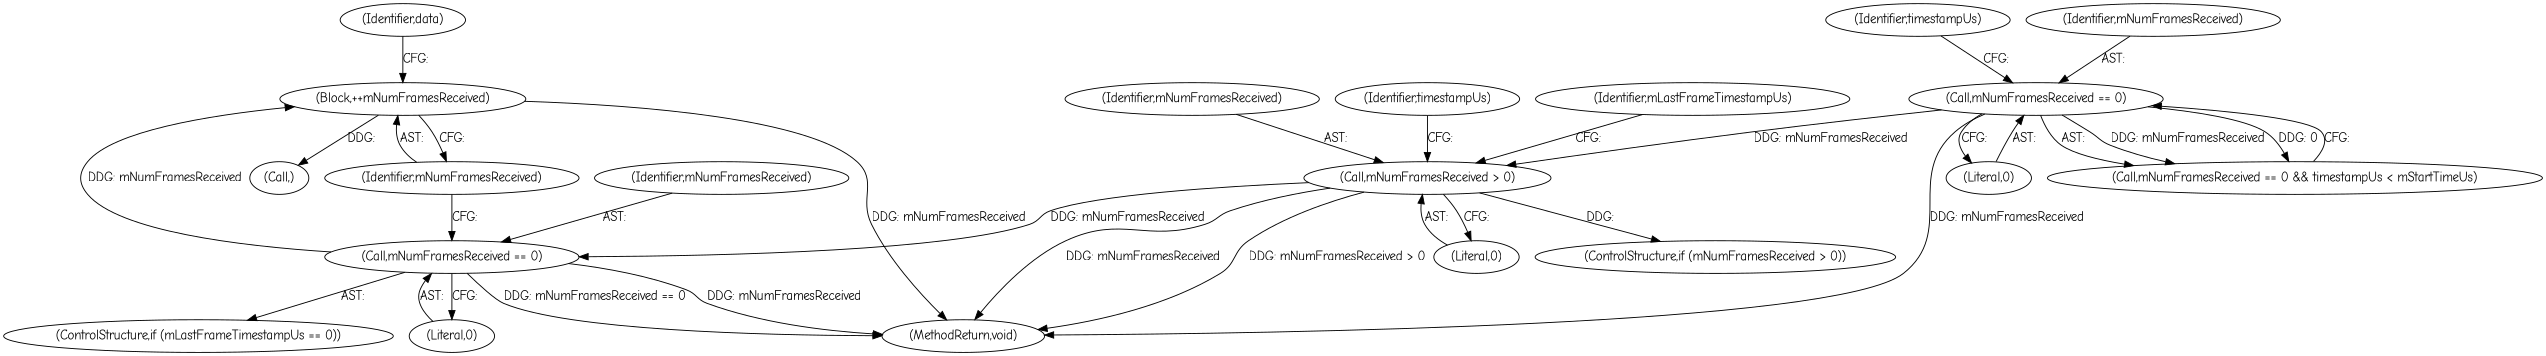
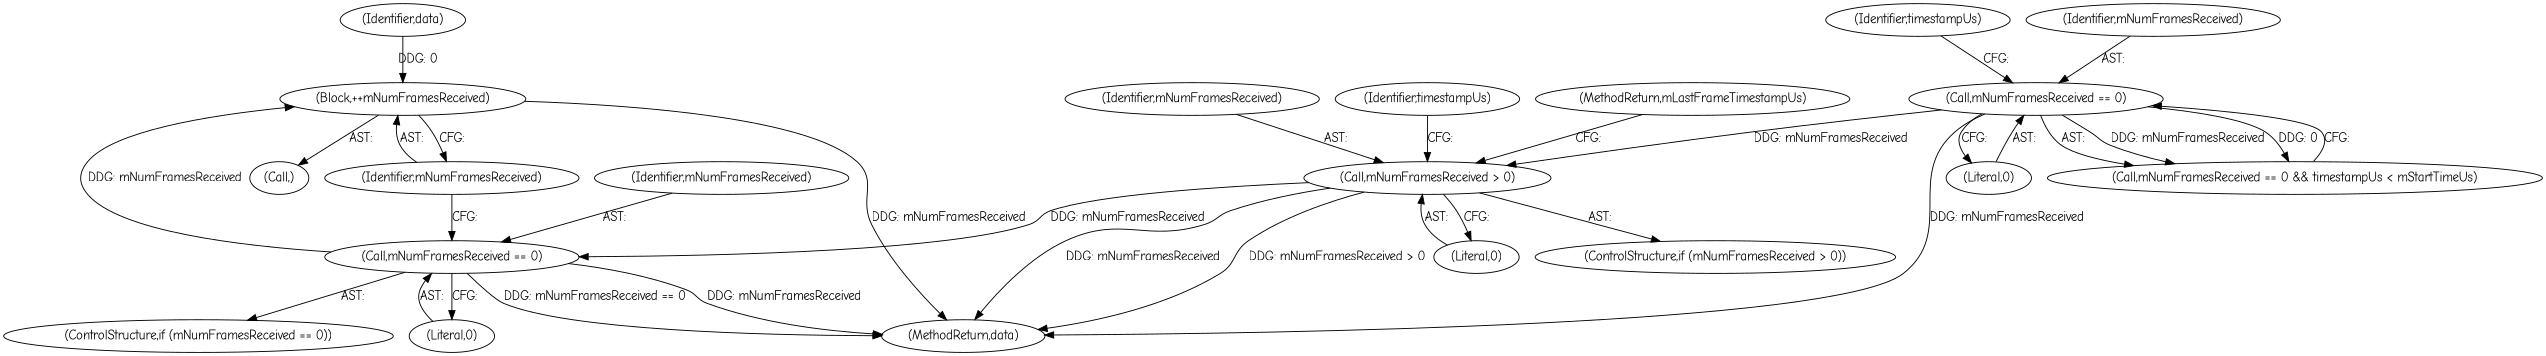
edge "(Identifier,data)" -> "(Block,++mNumFramesReceived)": label "CFG: " -> "DDG: 0"
node "(Identifier,mLastFrameTimestampUs)": label "(Identifier,mLastFrameTimestampUs)" -> "(MethodReturn,mLastFrameTimestampUs)"
edge "(Block,++mNumFramesReceived)" -> "(Call,)": label "DDG: " -> "AST: "
edge "(Call,mNumFramesReceived > 0)" -> "(ControlStructure,if (mNumFramesReceived > 0))": label "DDG: " -> "AST: "
node "(ControlStructure,if (mLastFrameTimestampUs == 0))": label "(ControlStructure,if (mLastFrameTimestampUs == 0))" -> "(ControlStructure,if (mNumFramesReceived == 0))"
node "(MethodReturn,void)": label "(MethodReturn,void)" -> "(MethodReturn,data)"
